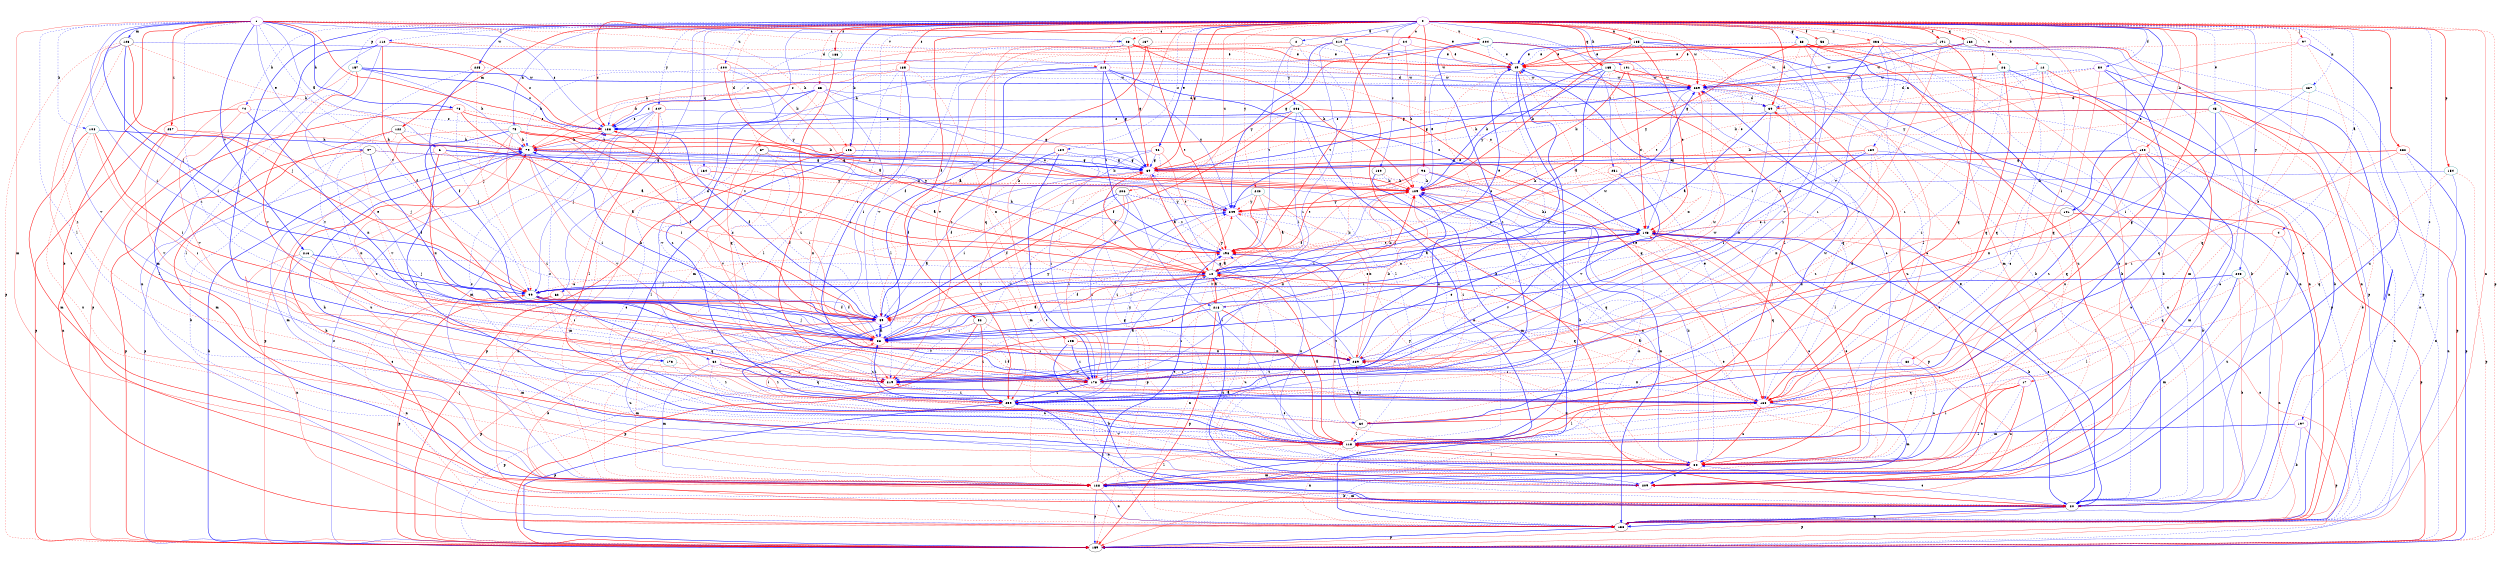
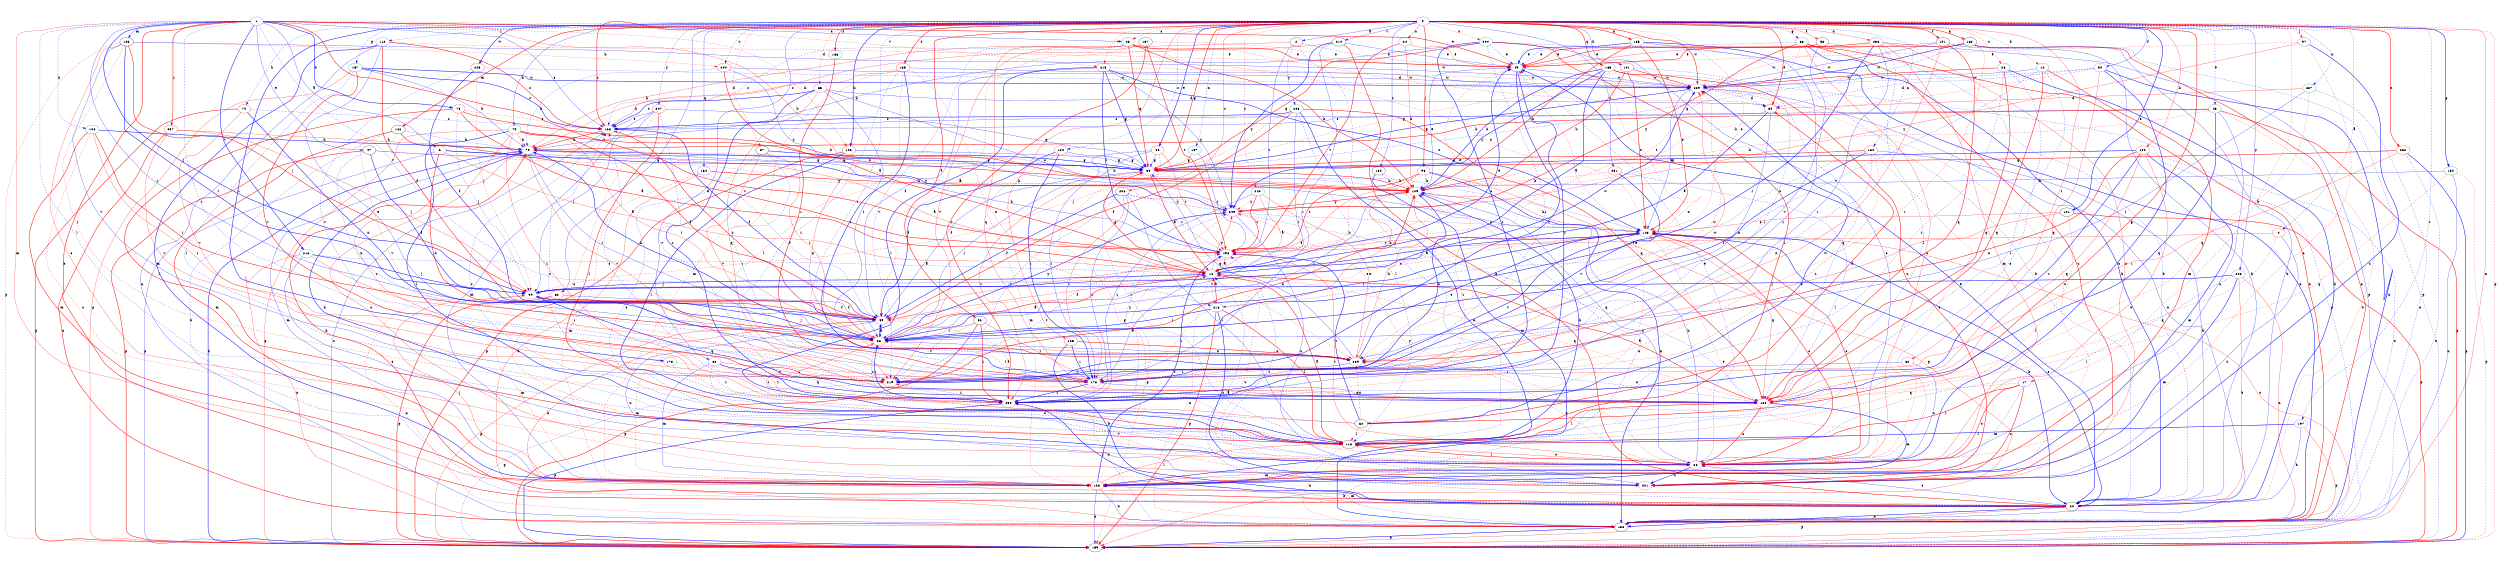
edge "0" -> "154": color red -> blue
edge "123" -> "79": now "123" -> "200"
node "137": added
edge "259" -> "64": now "259" -> "188"
node "209": label "209" -> "201"
